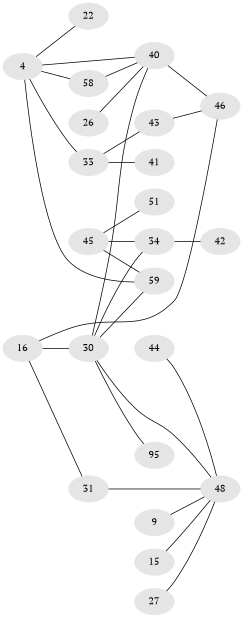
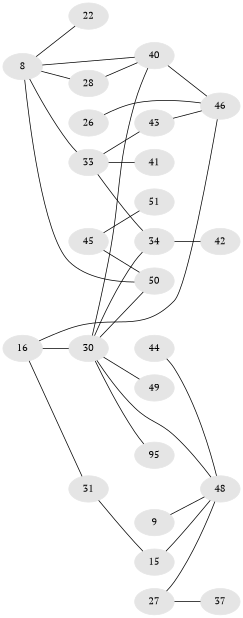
node "4": label "4" -> "8"
node "58": label "58" -> "28"
edge "40" -- "26": now "46" -- "26"
edge "45" -- "34": now "33" -- "34"
node "59": label "59" -> "50"
node "49": added
edge "31" -- "48": now "31" -- "15"
node "37": added
